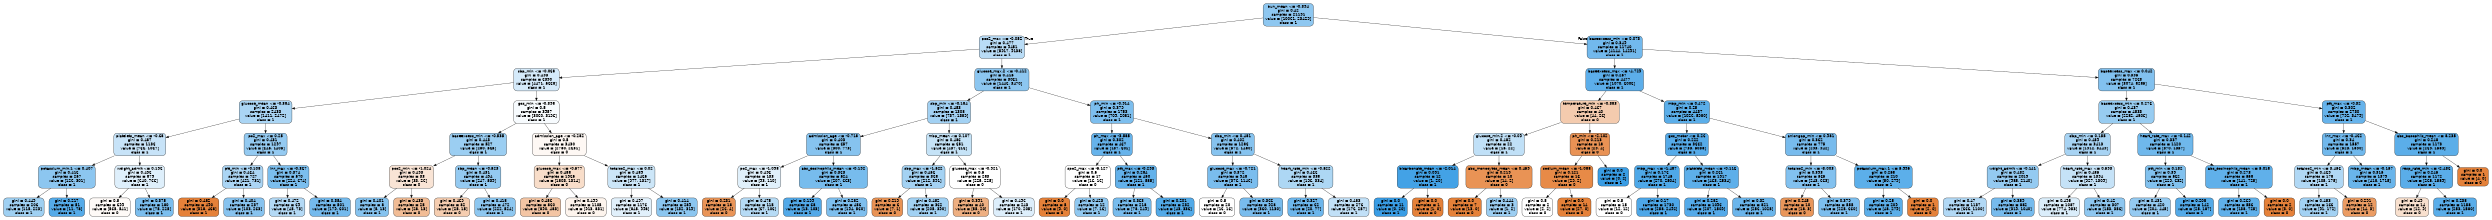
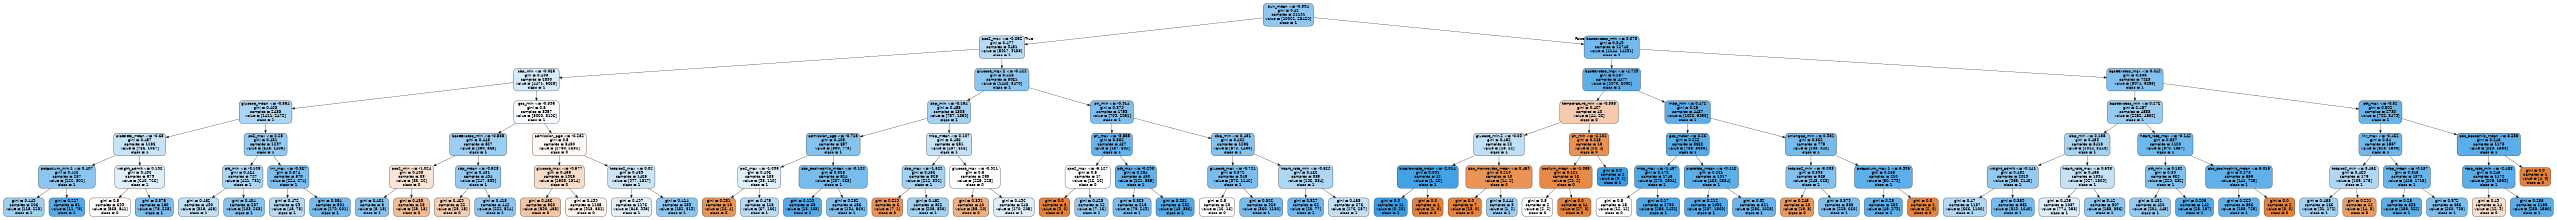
node "gini = 0.482 samples = 490 value = [318, 468] class = 1": fillcolor #e58139 -> #c0e0f7
node "gini = 0.469 samples = 82 value = [25, 15] class = 0": label "gini = 0.469 samples = 82 value = [25, 15] class = 0" -> "gini = 0.469 samples = 22 value = [25, 15] class = 0"
node "gini = 0.418 samples = 472 value = [222, 524] class = 1": label "gini = 0.418 samples = 472 value = [222, 524] class = 1" -> "gini = 0.418 samples = 442 value = [222, 524] class = 1"
node "gini = 0.282 samples = 1096 value = [207, 1509] class = 1": label "gini = 0.282 samples = 1096 value = [207, 1509] class = 1" -> "gini = 0.212 samples = 1096 value = [207, 1509] class = 1"
node "gini = 0.25 samples = 693 value = [158, 922] class = 1": added
node "gini = 0.372 samples = 686 value = [260, 793] class = 1": added
